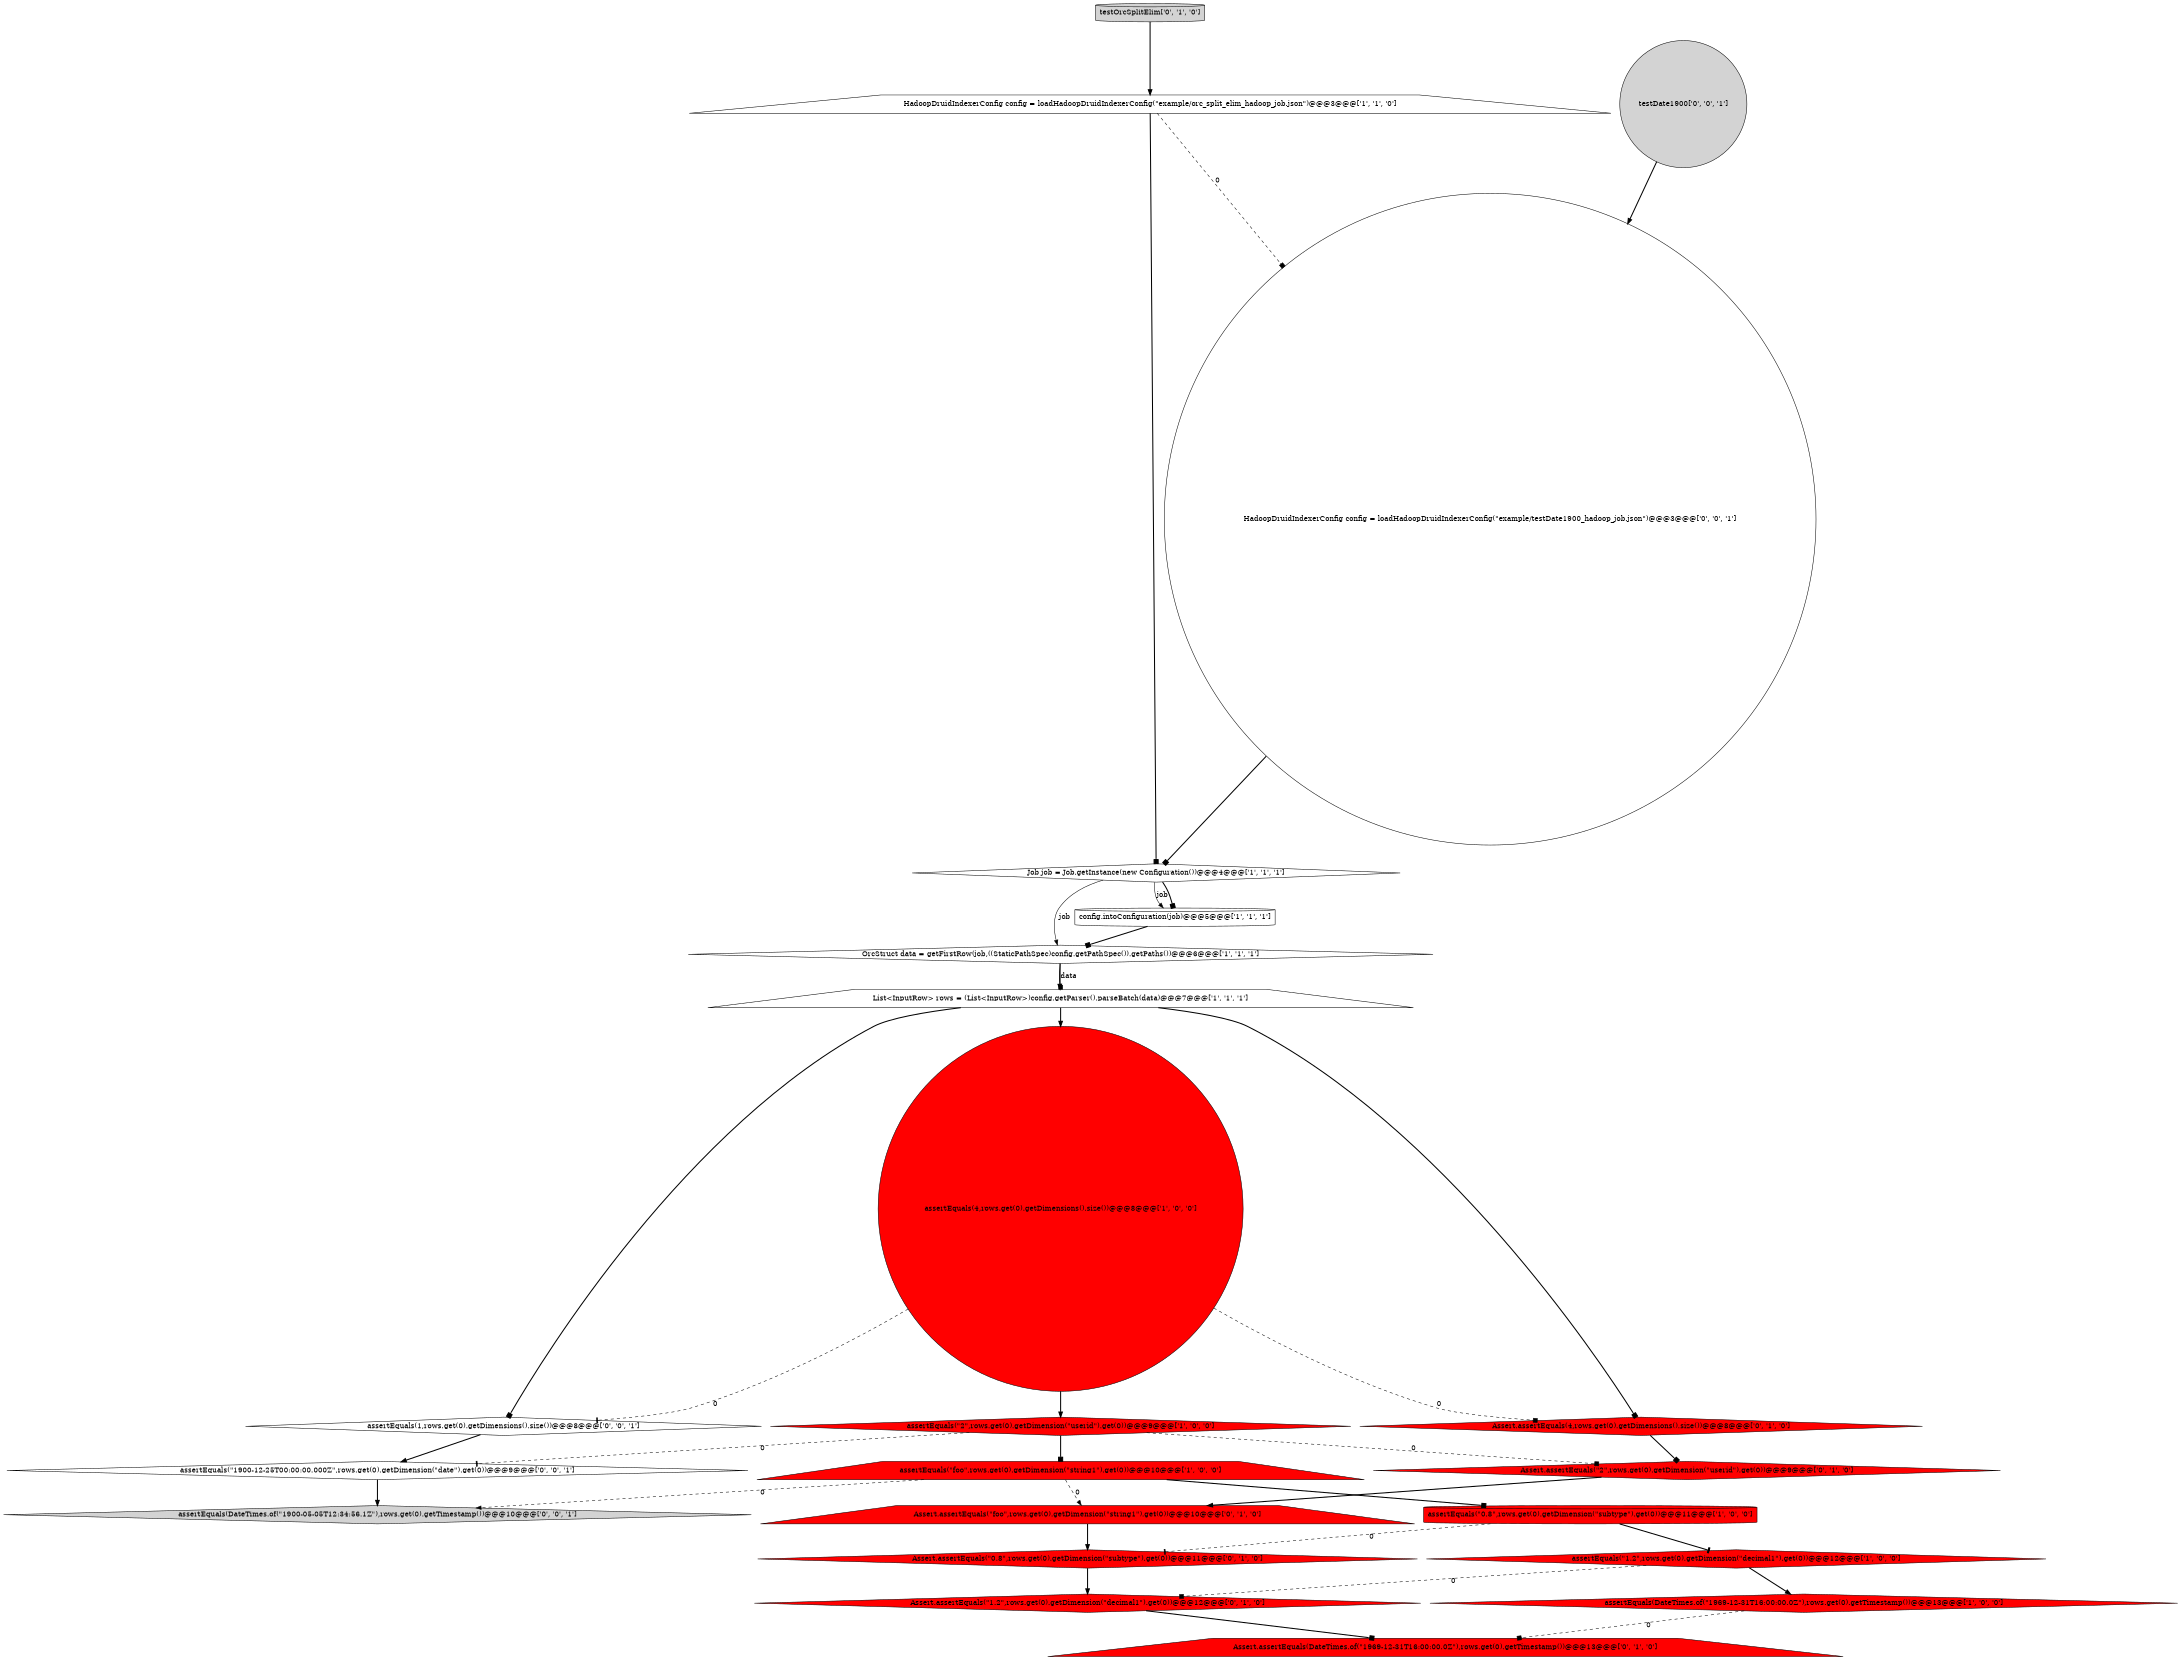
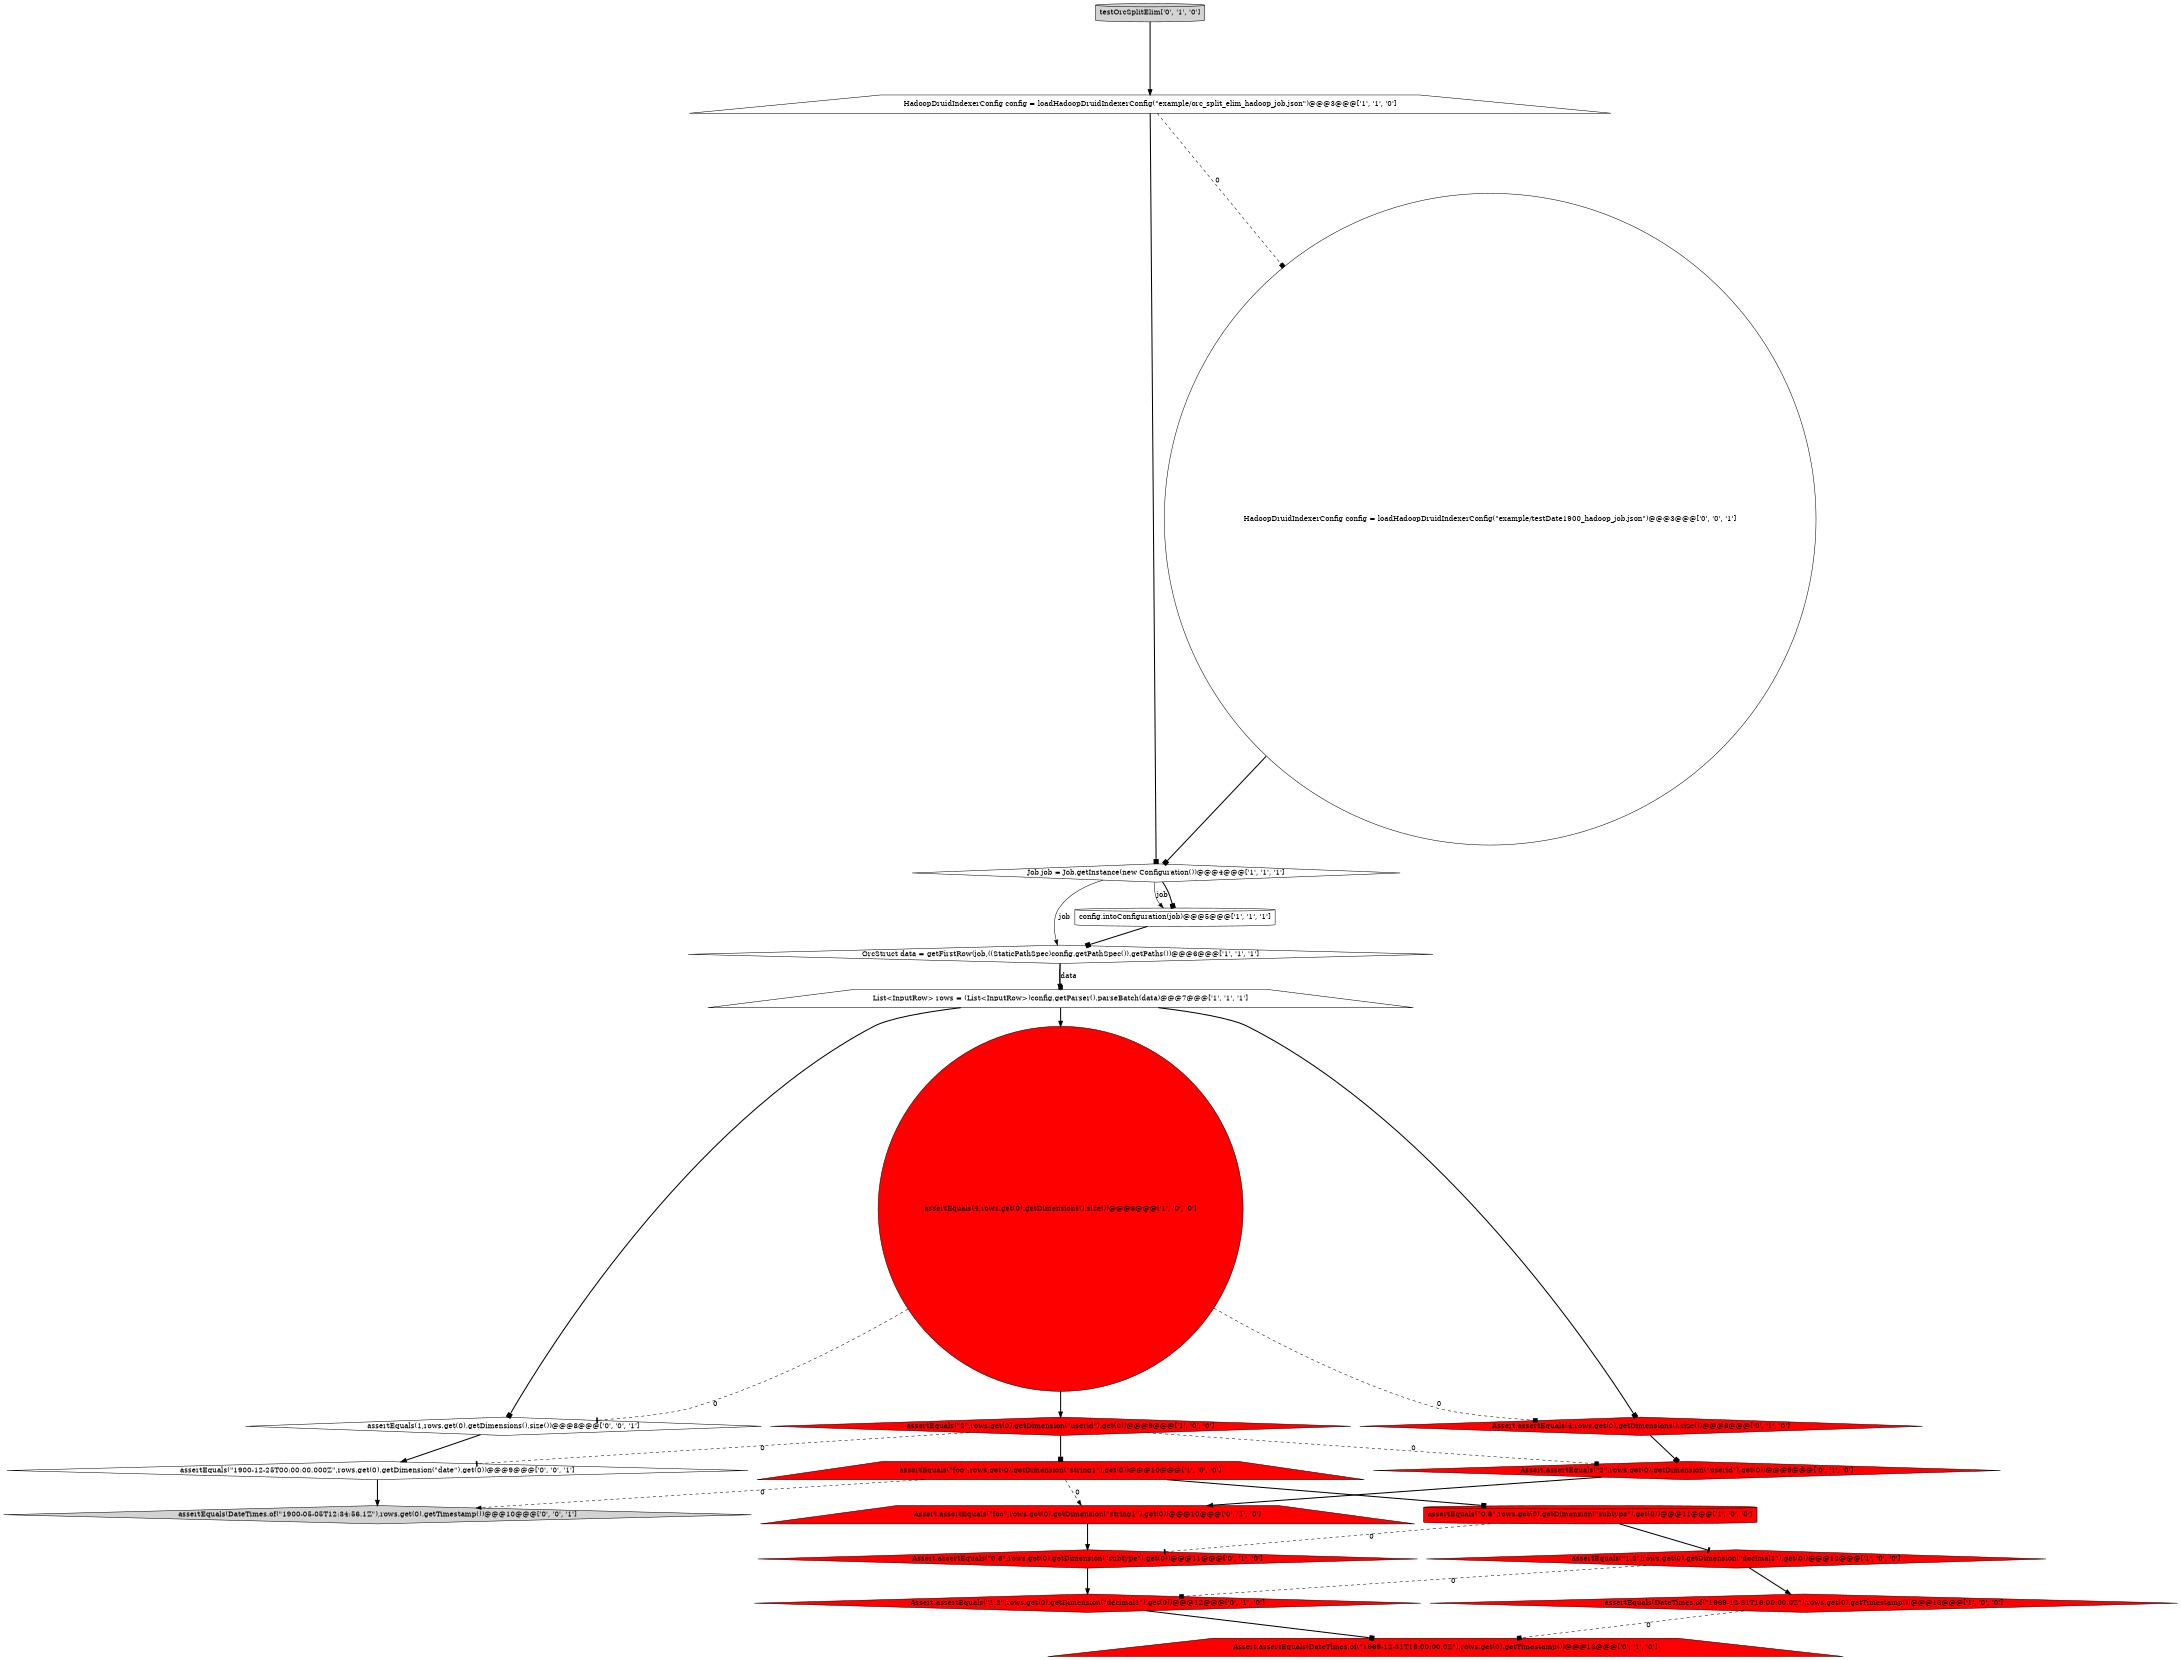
node "testDate1900['0', '0', '1']": removed
